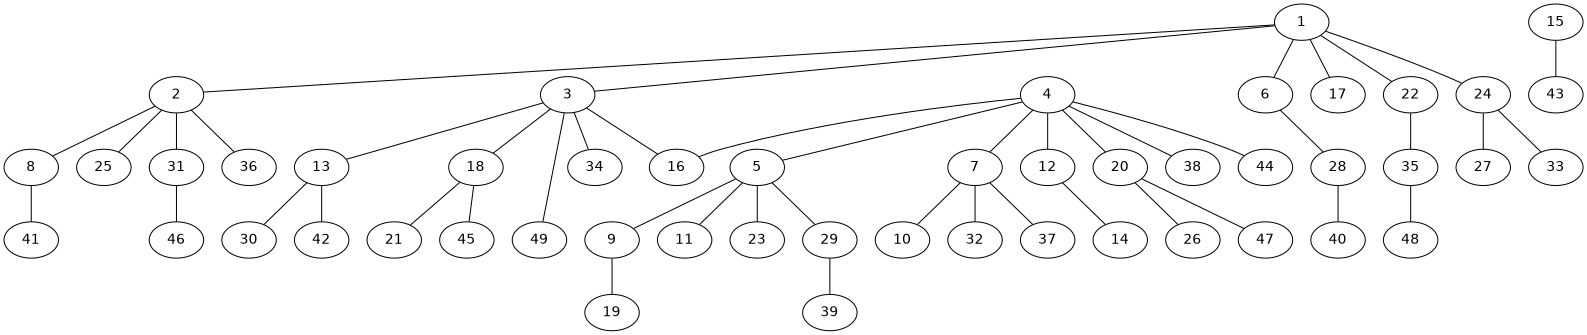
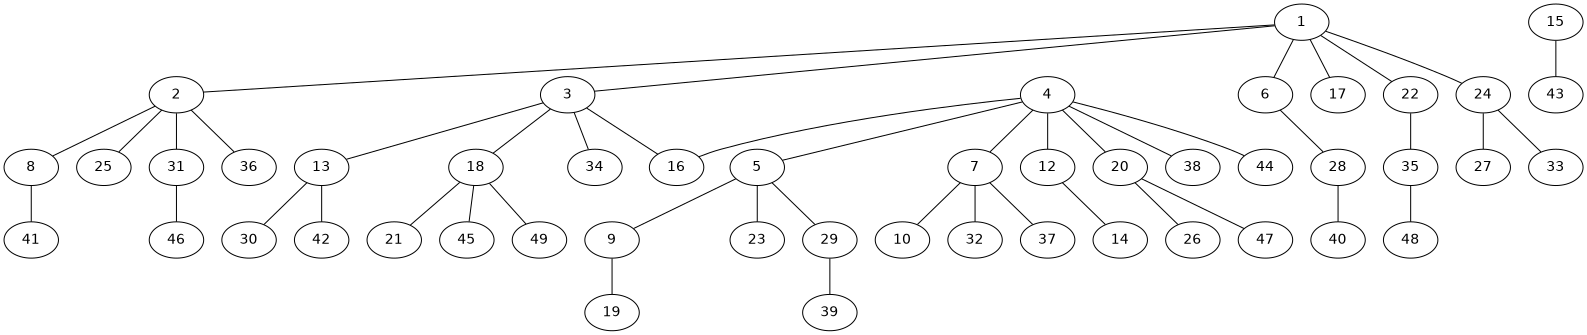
edge "3" -- "49": now "18" -- "49"
node "11": removed
